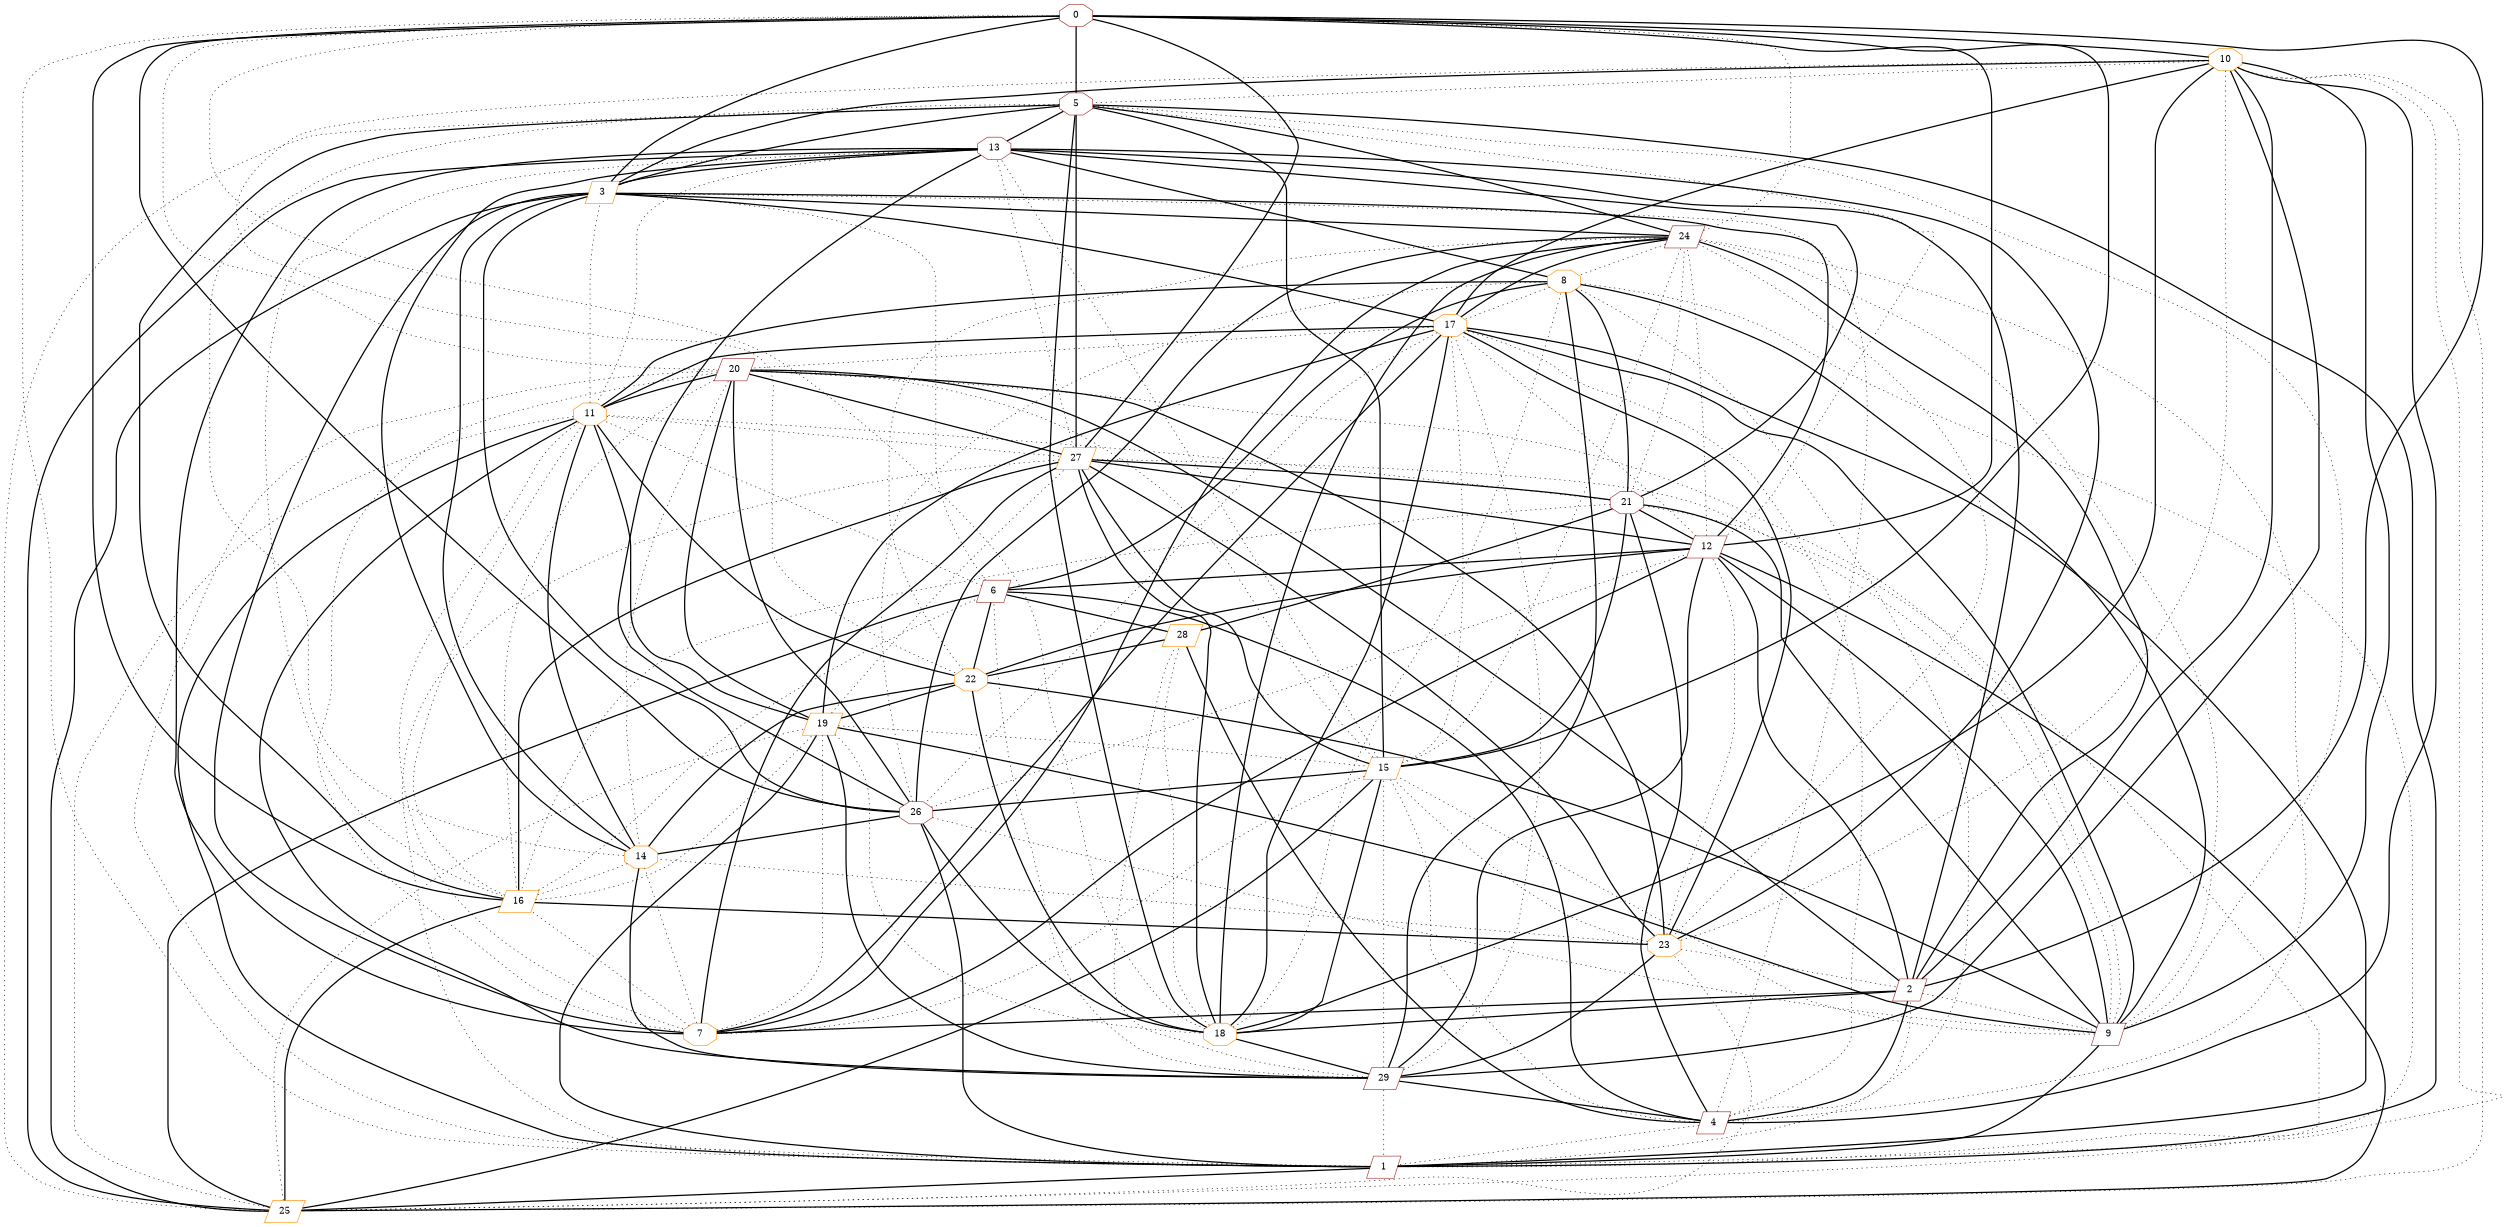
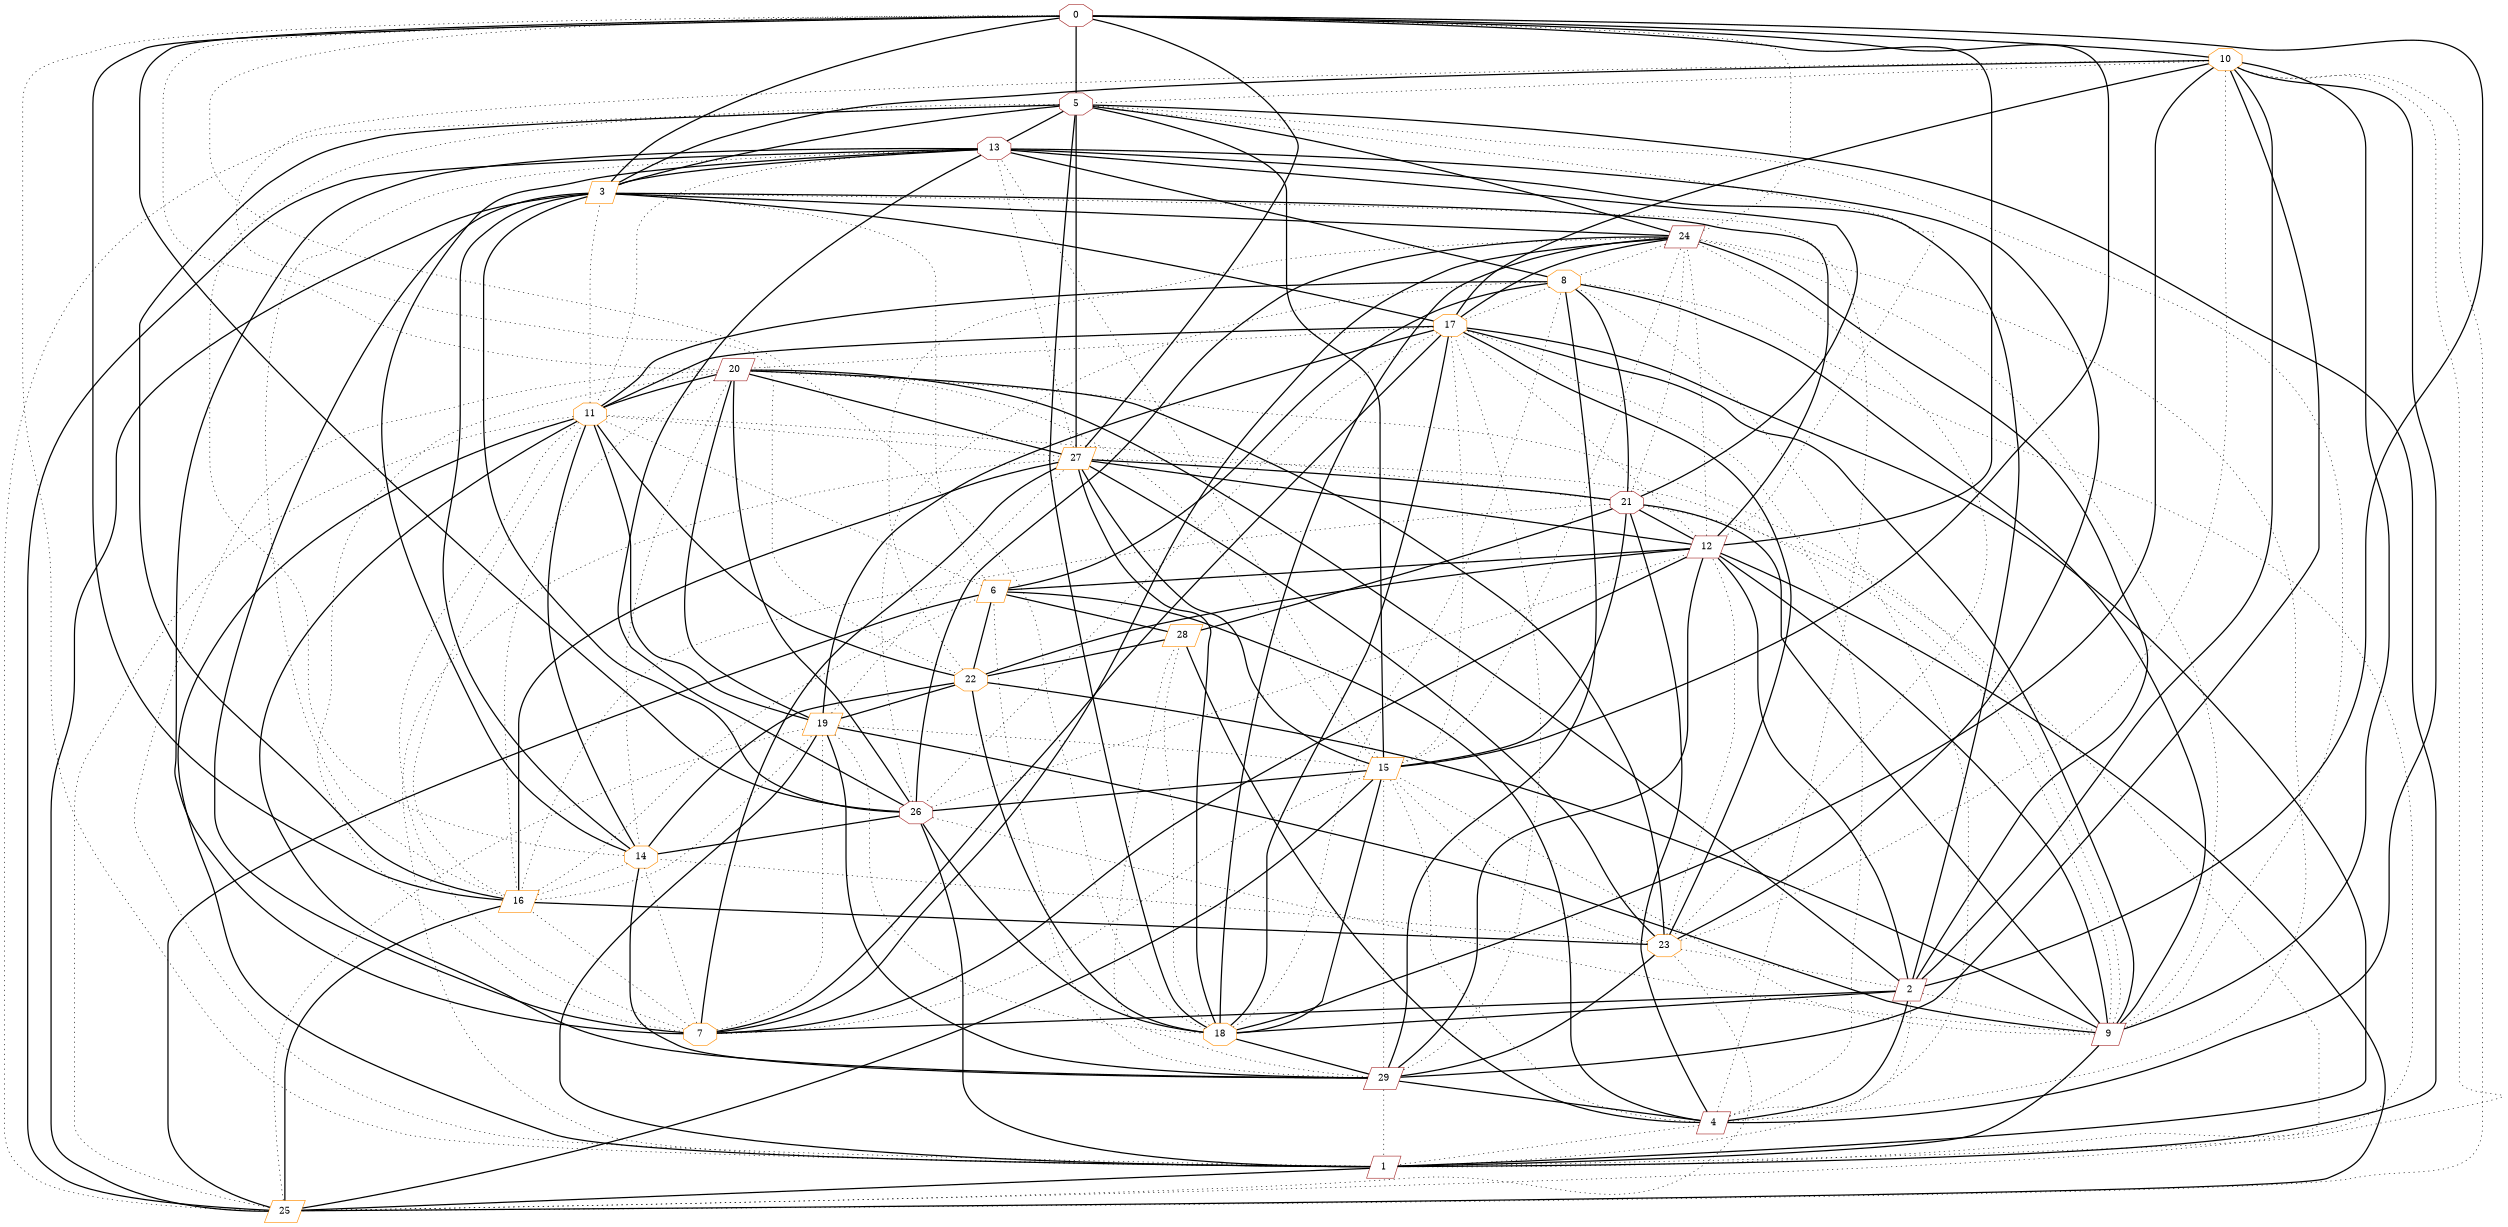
node "6": color brown -> darkorange
